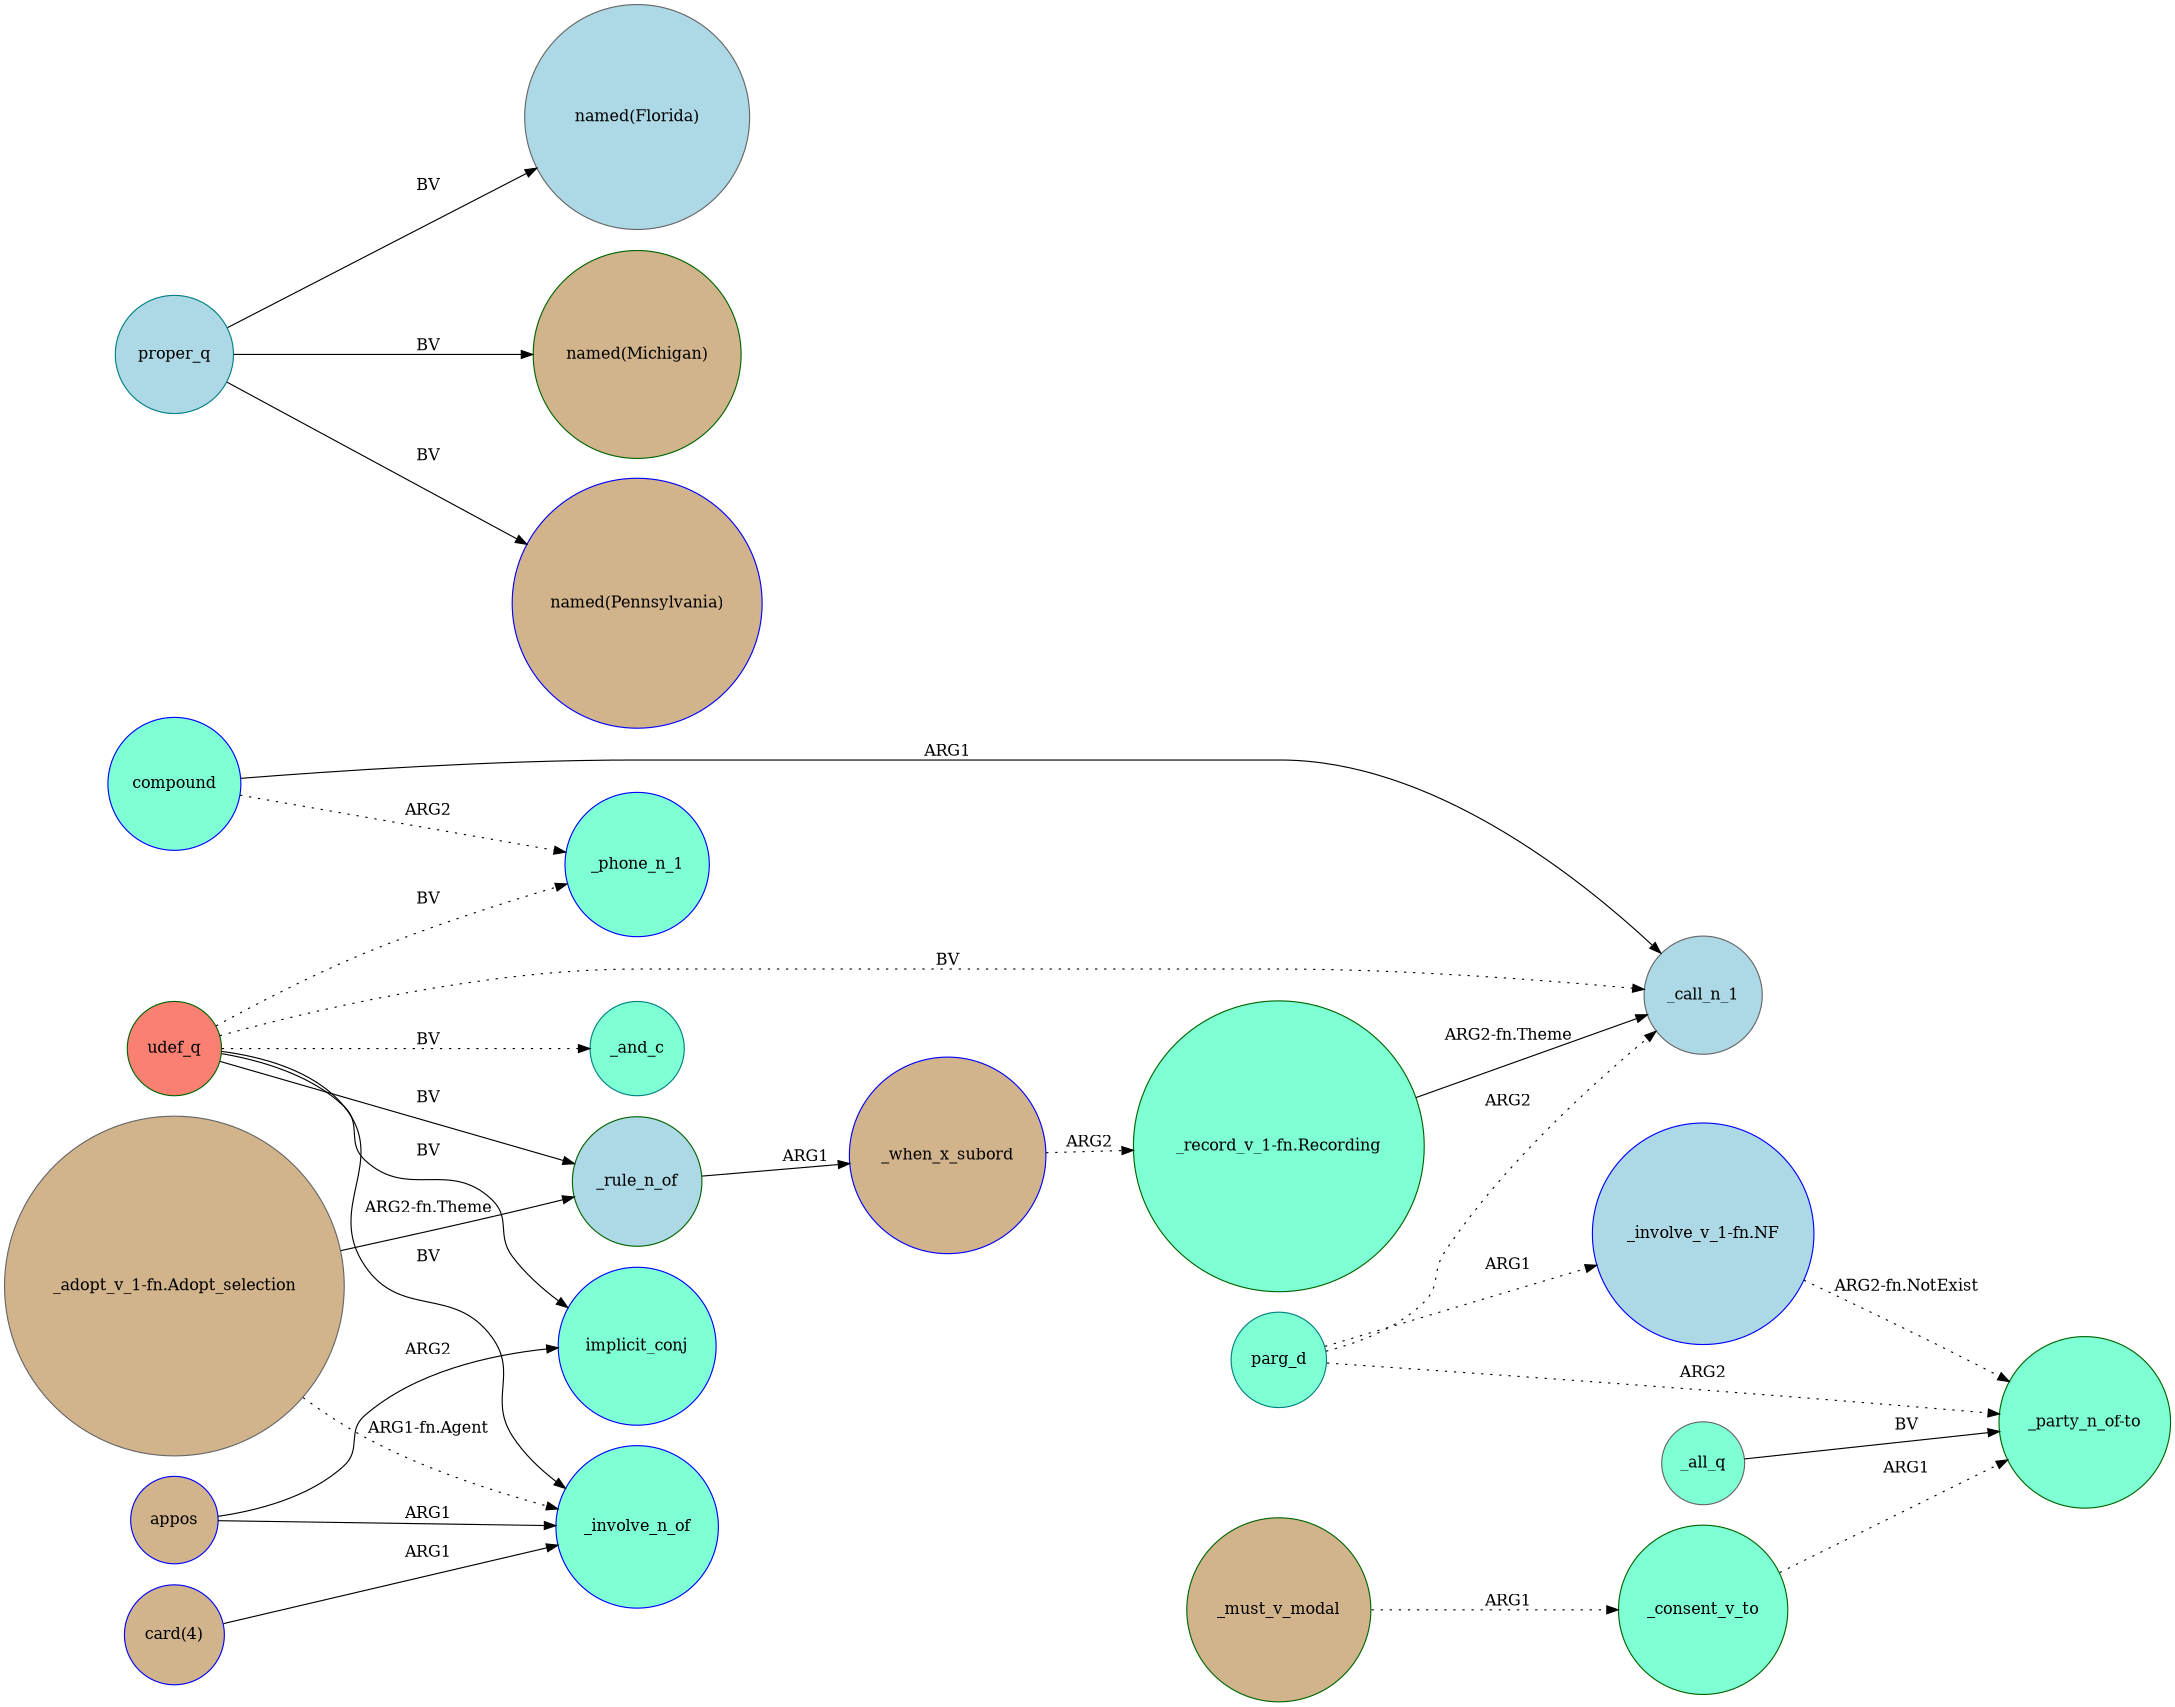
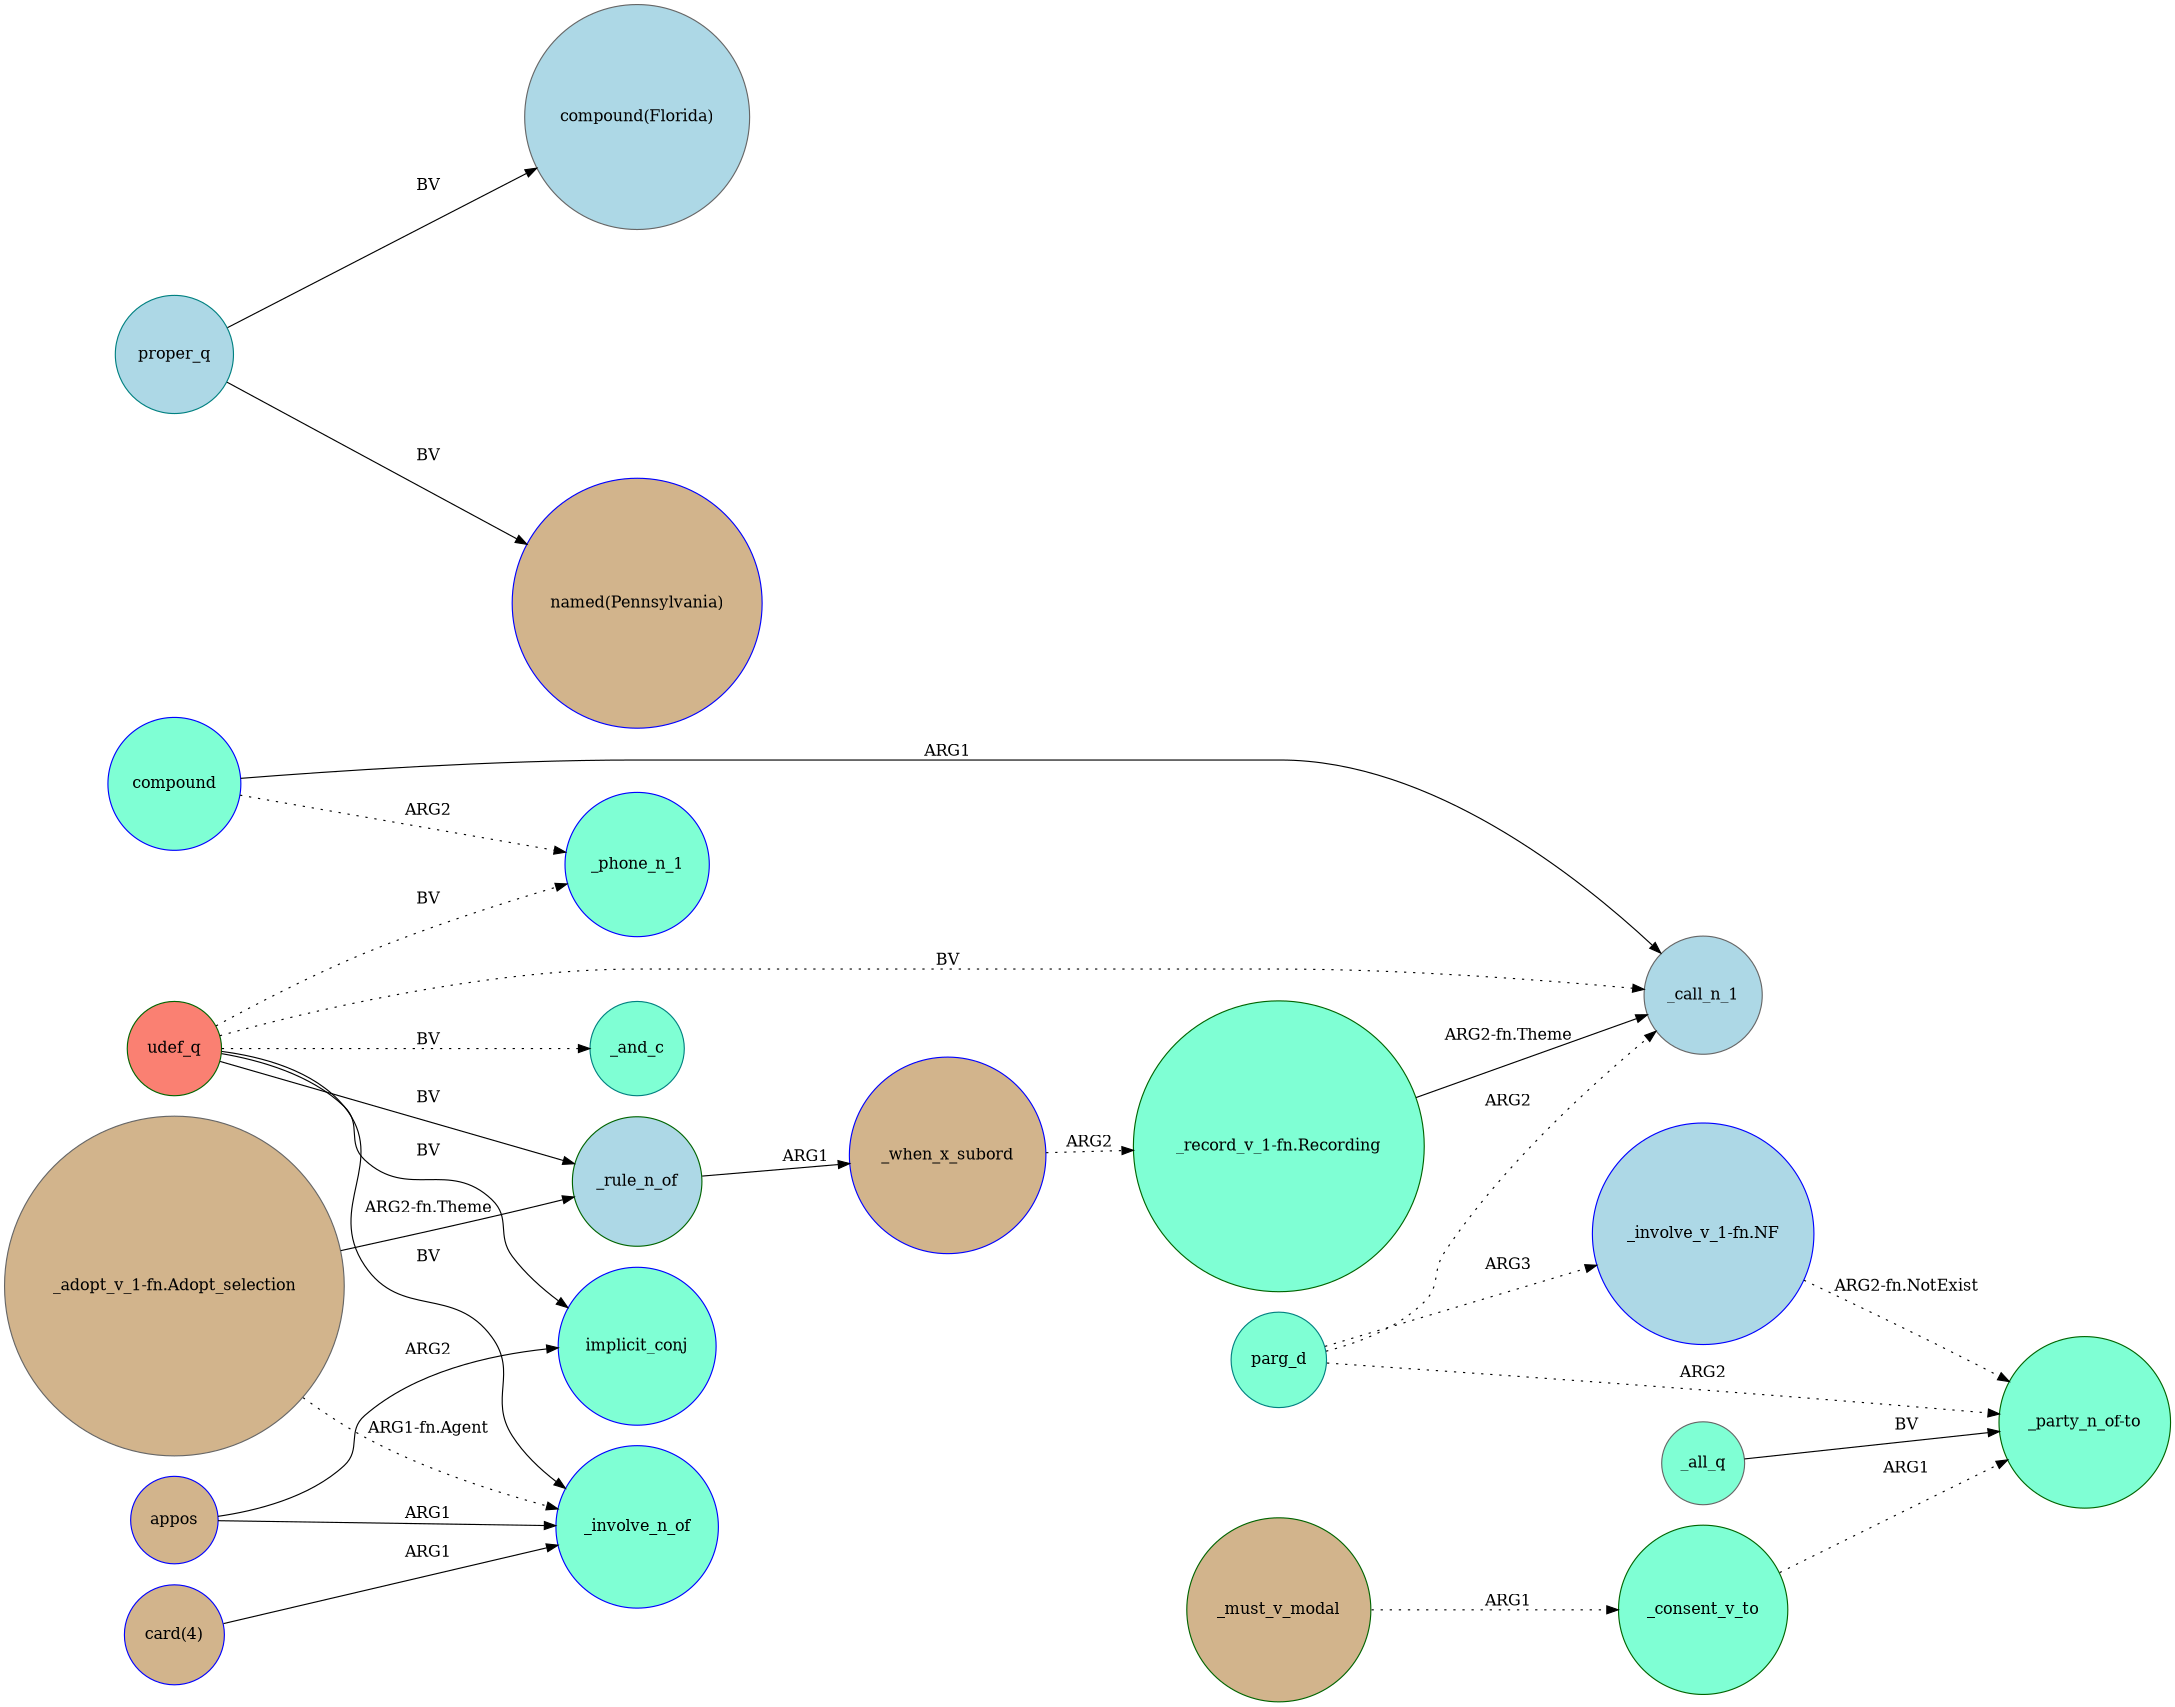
node "named(Florida)": label "named(Florida)" -> "compound(Florida)"
node "named(Michigan)": removed
edge "parg_d" -> "_involve_v_1-fn.NF": label "ARG1" -> "ARG3"
